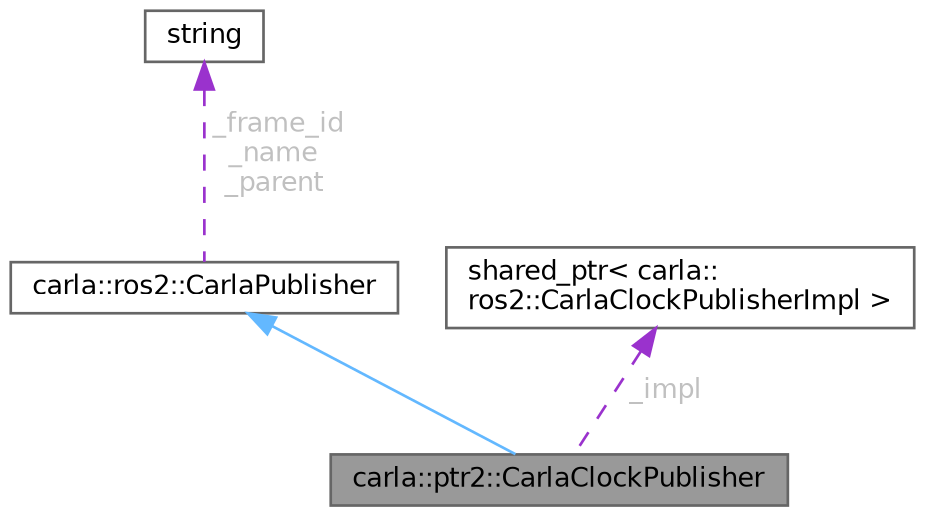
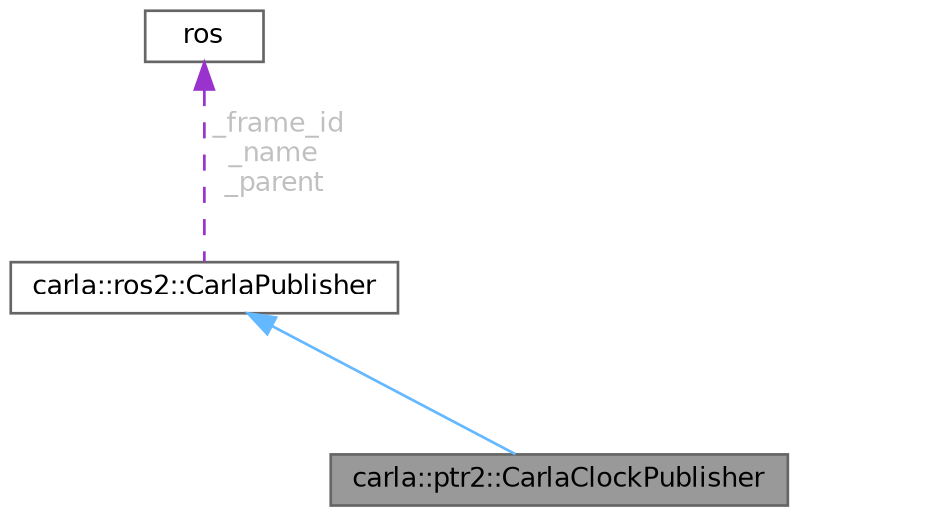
node "string": label "string" -> "ros"
node "shared_ptr< carla:: ros2::CarlaClockPublisherImpl >": removed
